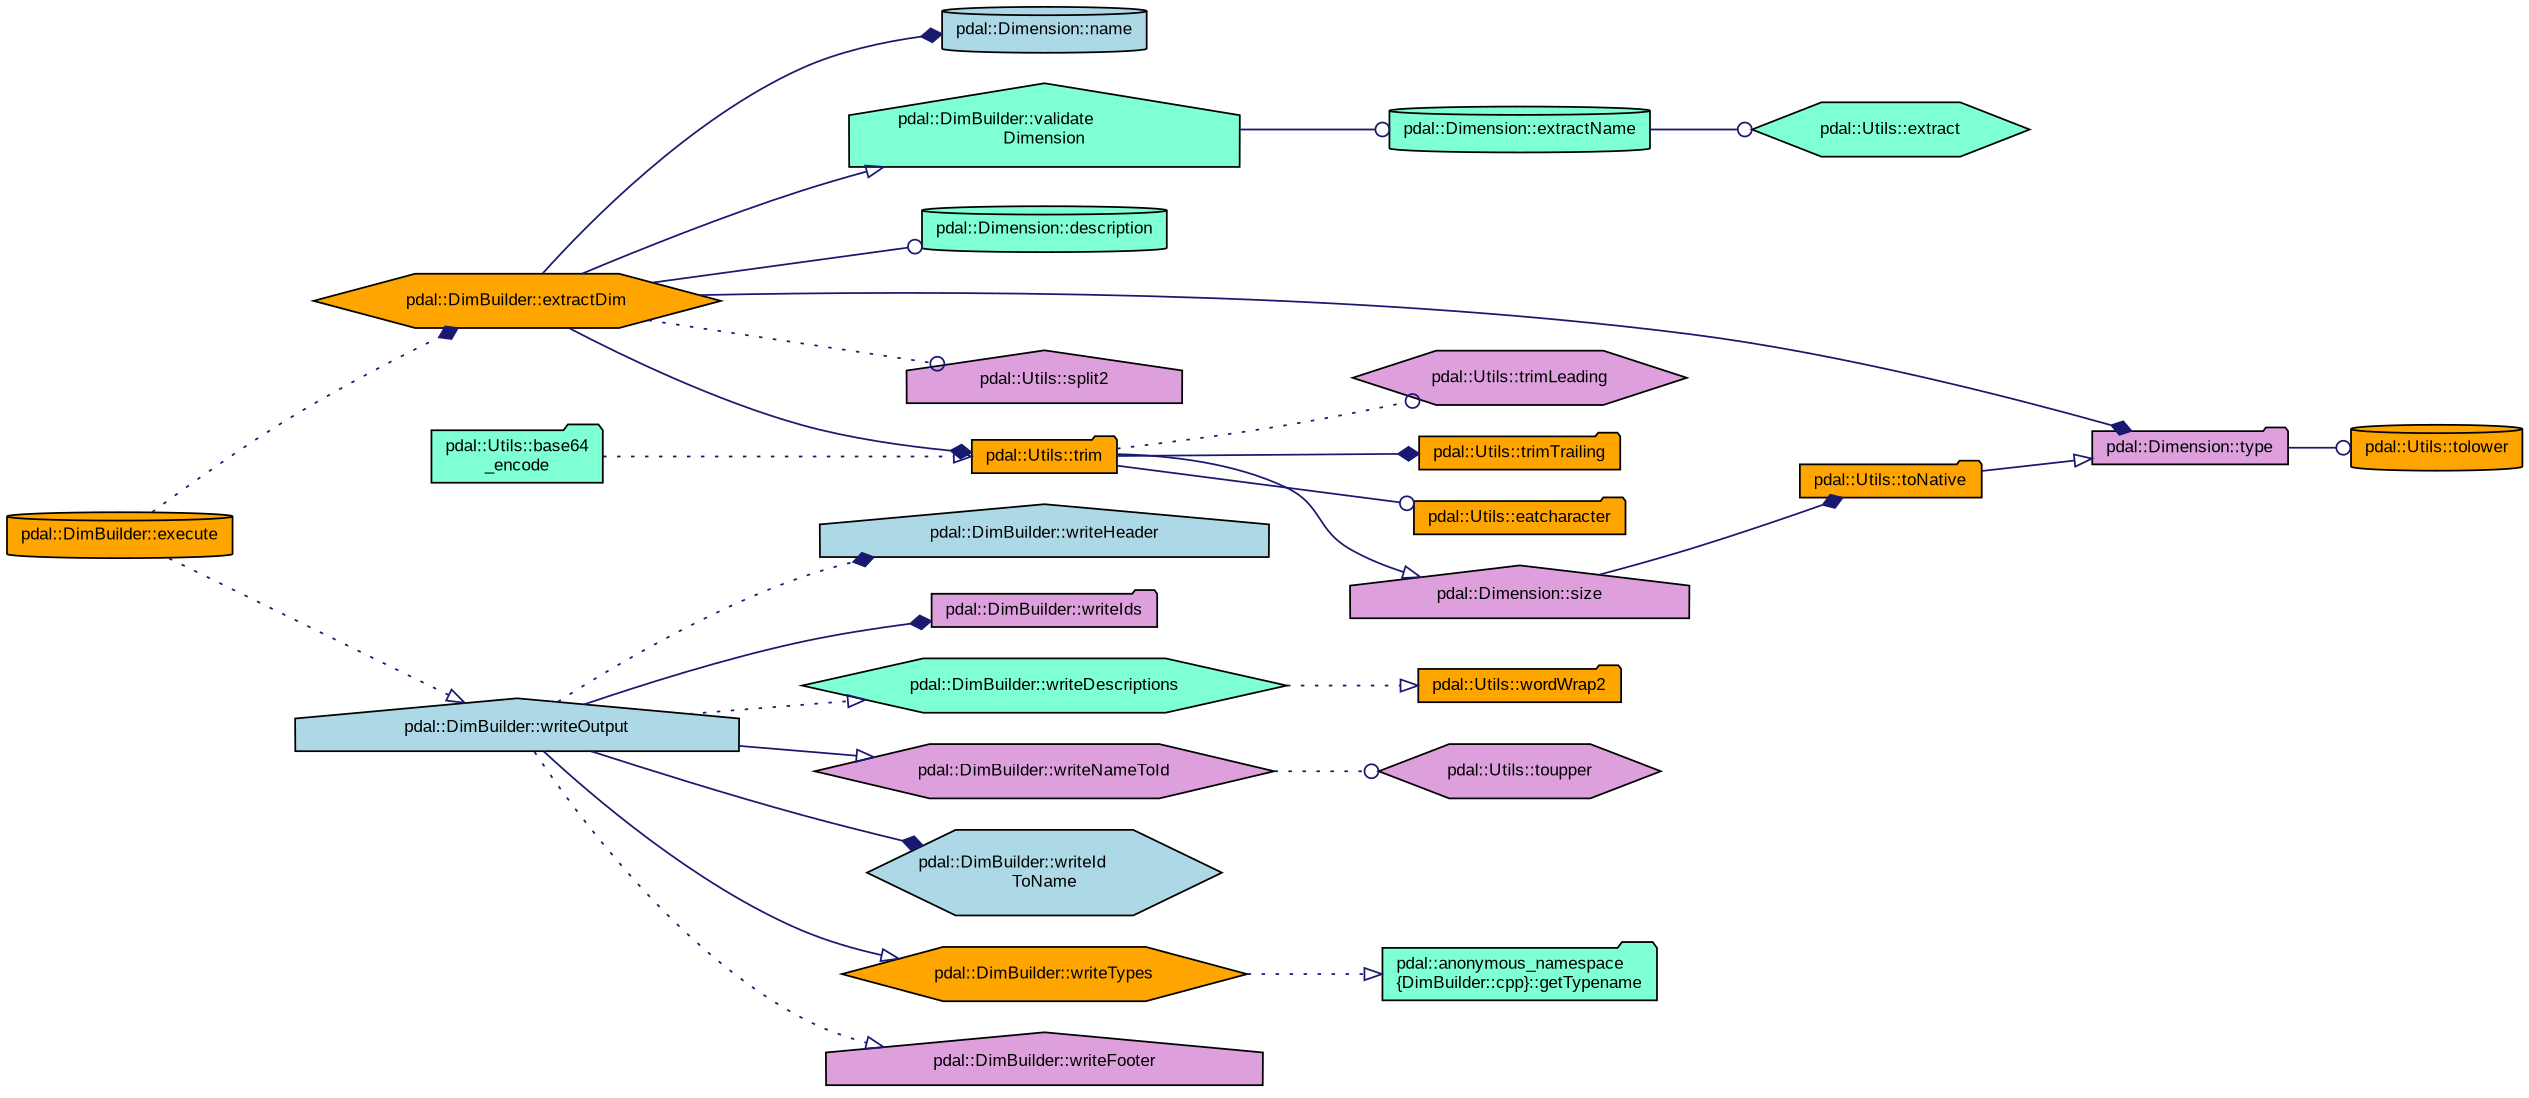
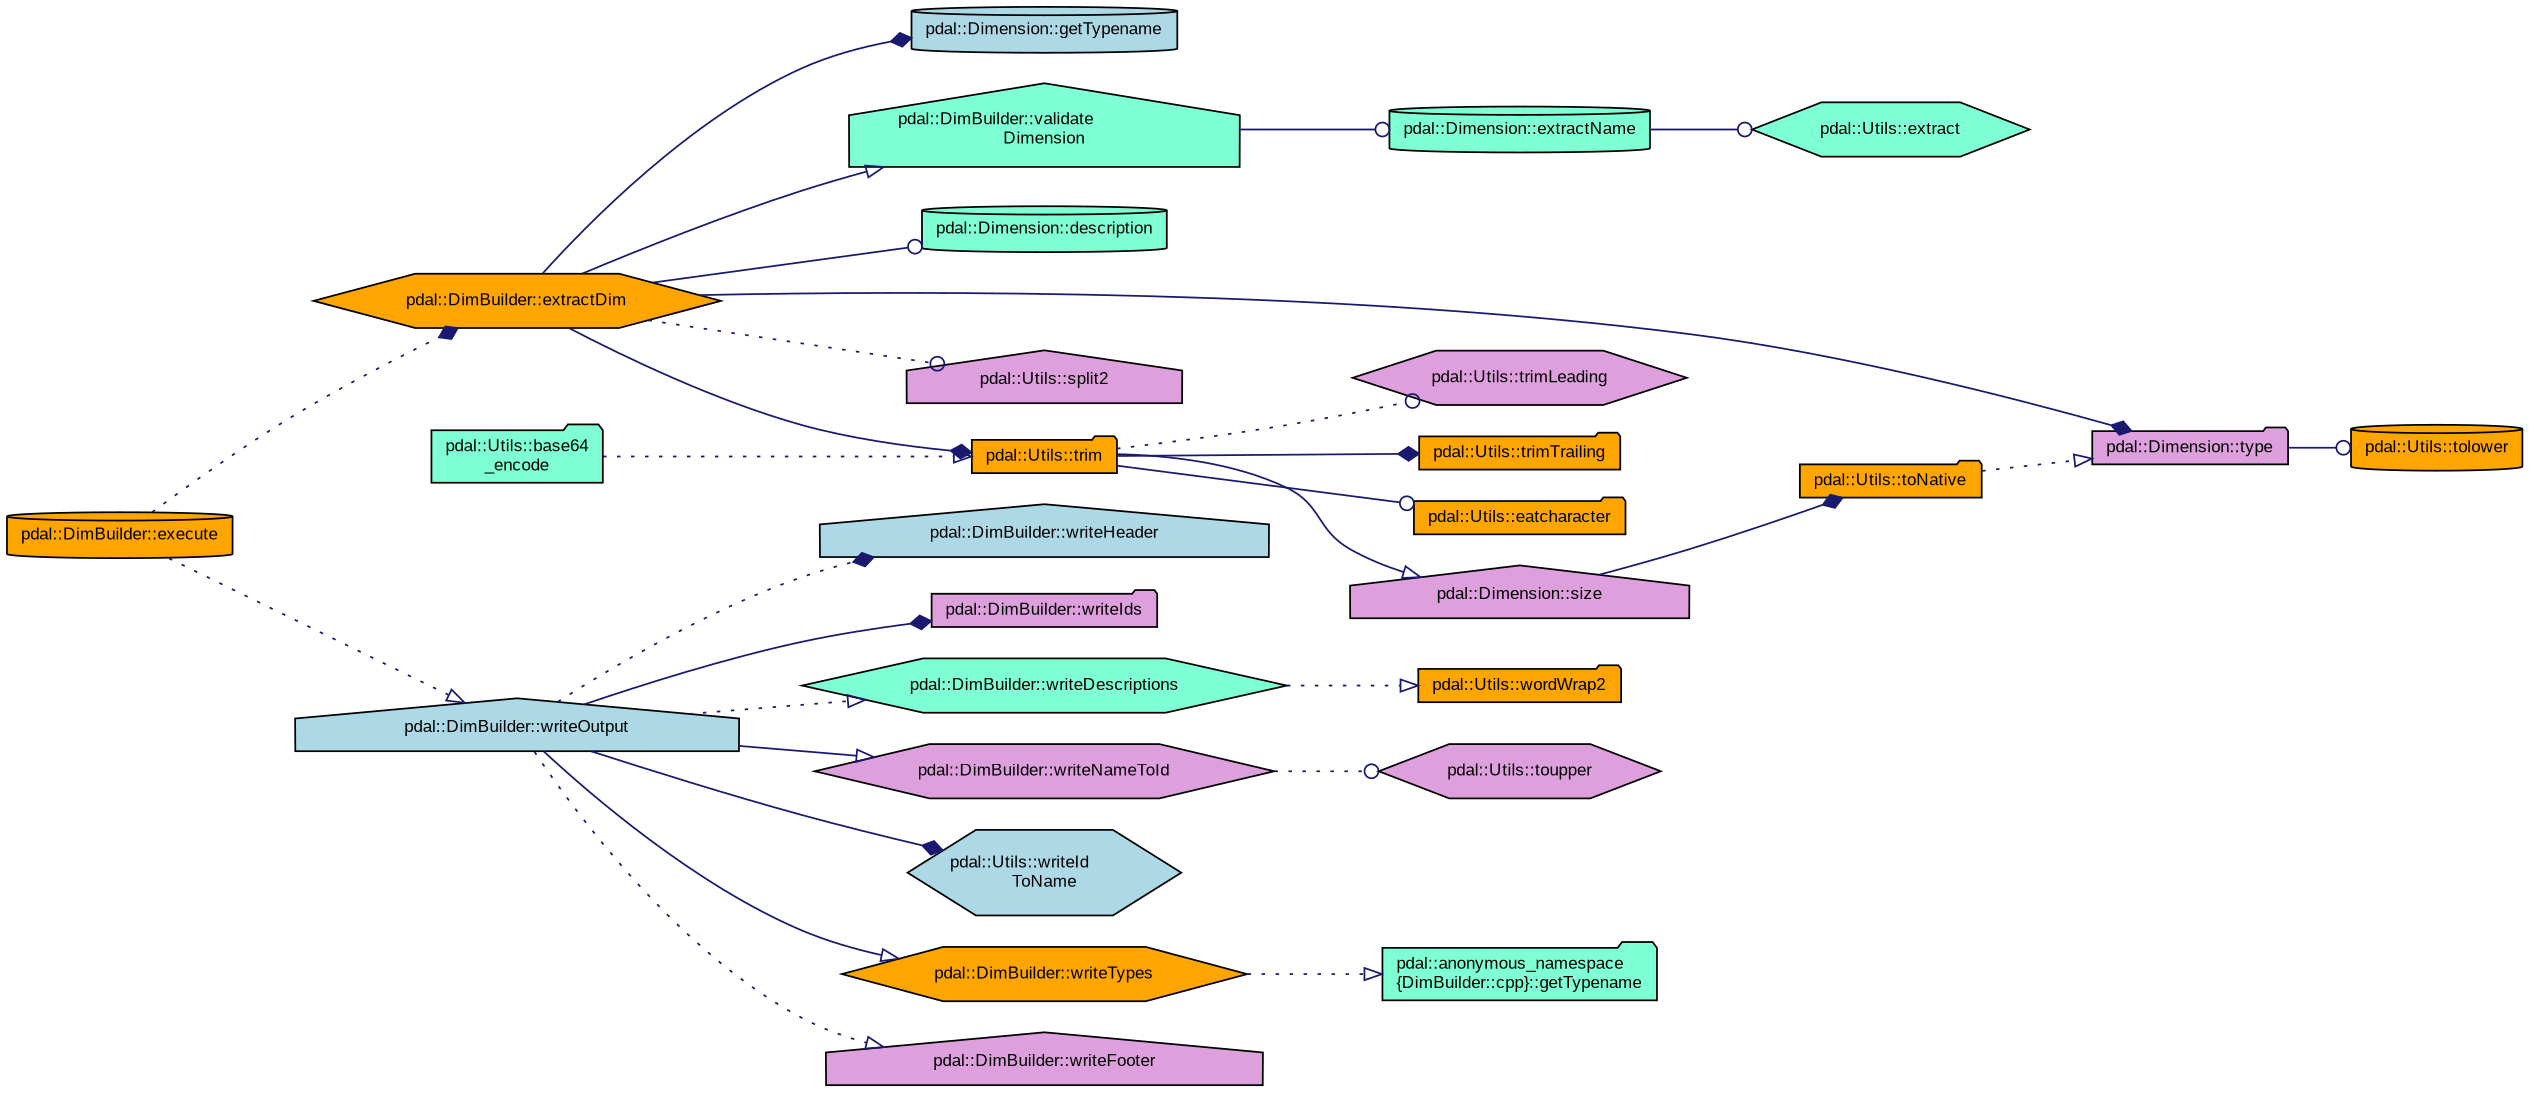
node "pdal::Dimension::name": label "pdal::Dimension::name" -> "pdal::Dimension::getTypename"
edge "pdal::Utils::toNative" -> "pdal::Dimension::type": style solid -> dotted
node "pdal::DimBuilder::writeId ToName": label "pdal::DimBuilder::writeId ToName" -> "pdal::Utils::writeId ToName"
